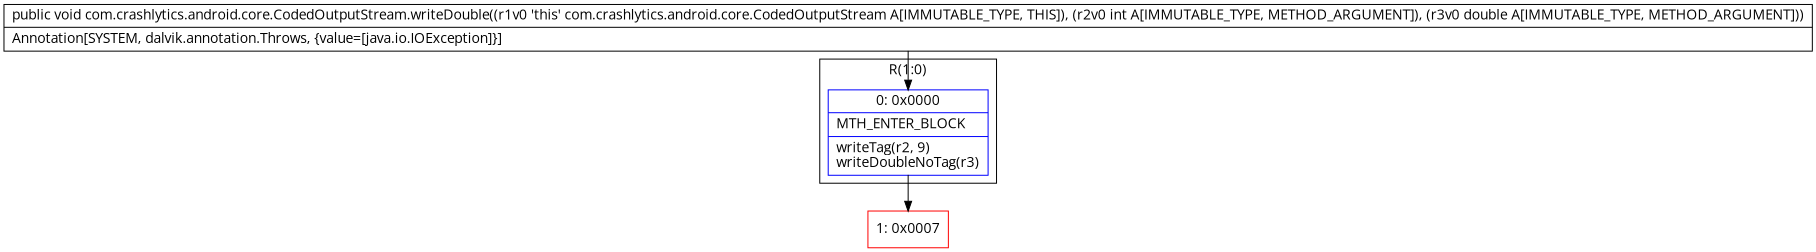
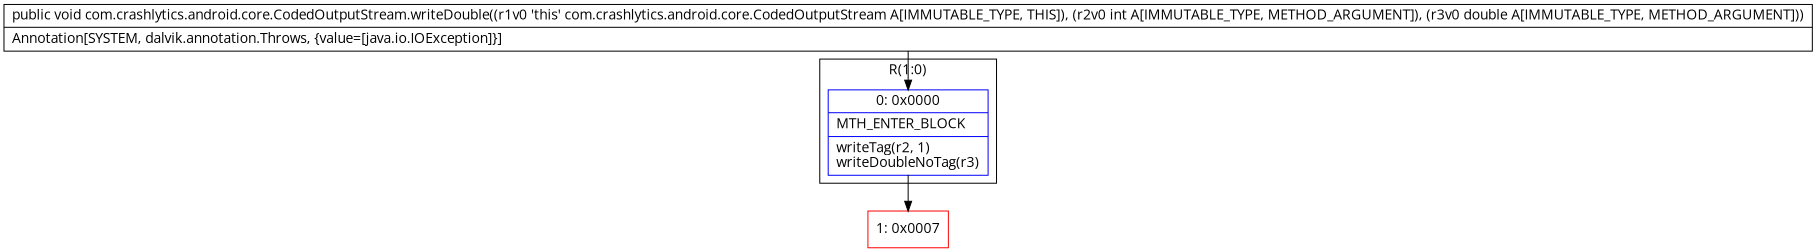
node "0: 0x0000": text "writeTag(r2, 9)" -> "writeTag(r2, 1)"
